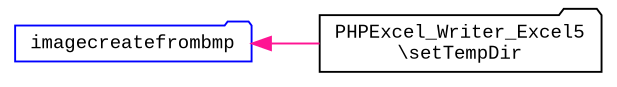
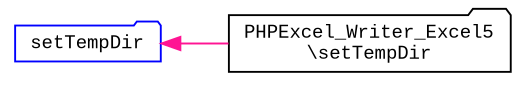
node "imagecreatefrombmp": label "imagecreatefrombmp" -> "setTempDir"
